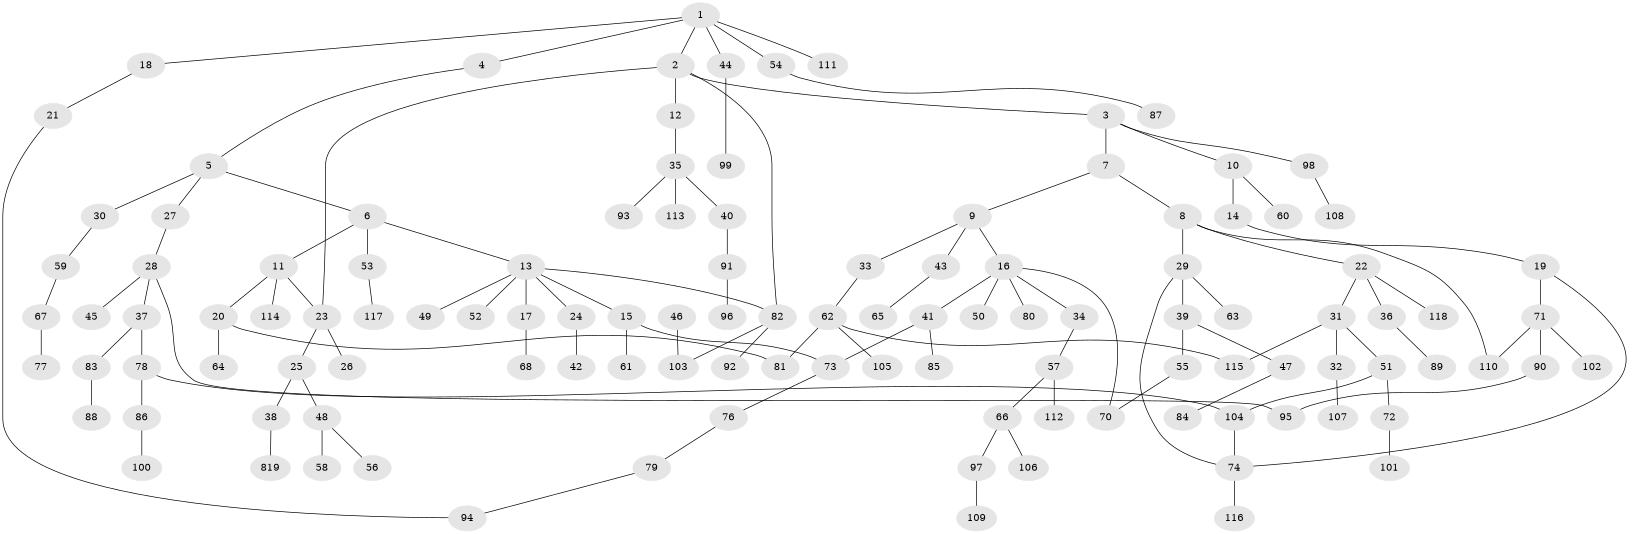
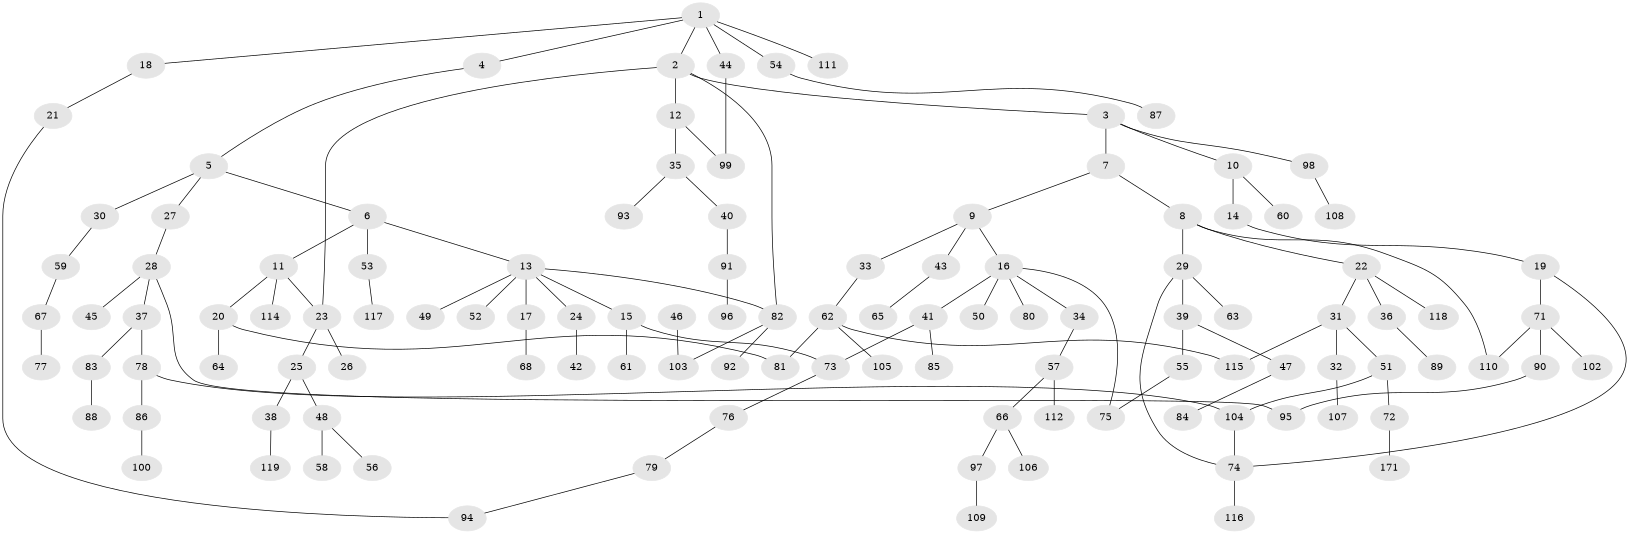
edge "12" -- "99": added
node "113": removed
node "70": label "70" -> "75"
node "819": label "819" -> "119"
node "101": label "101" -> "171"
